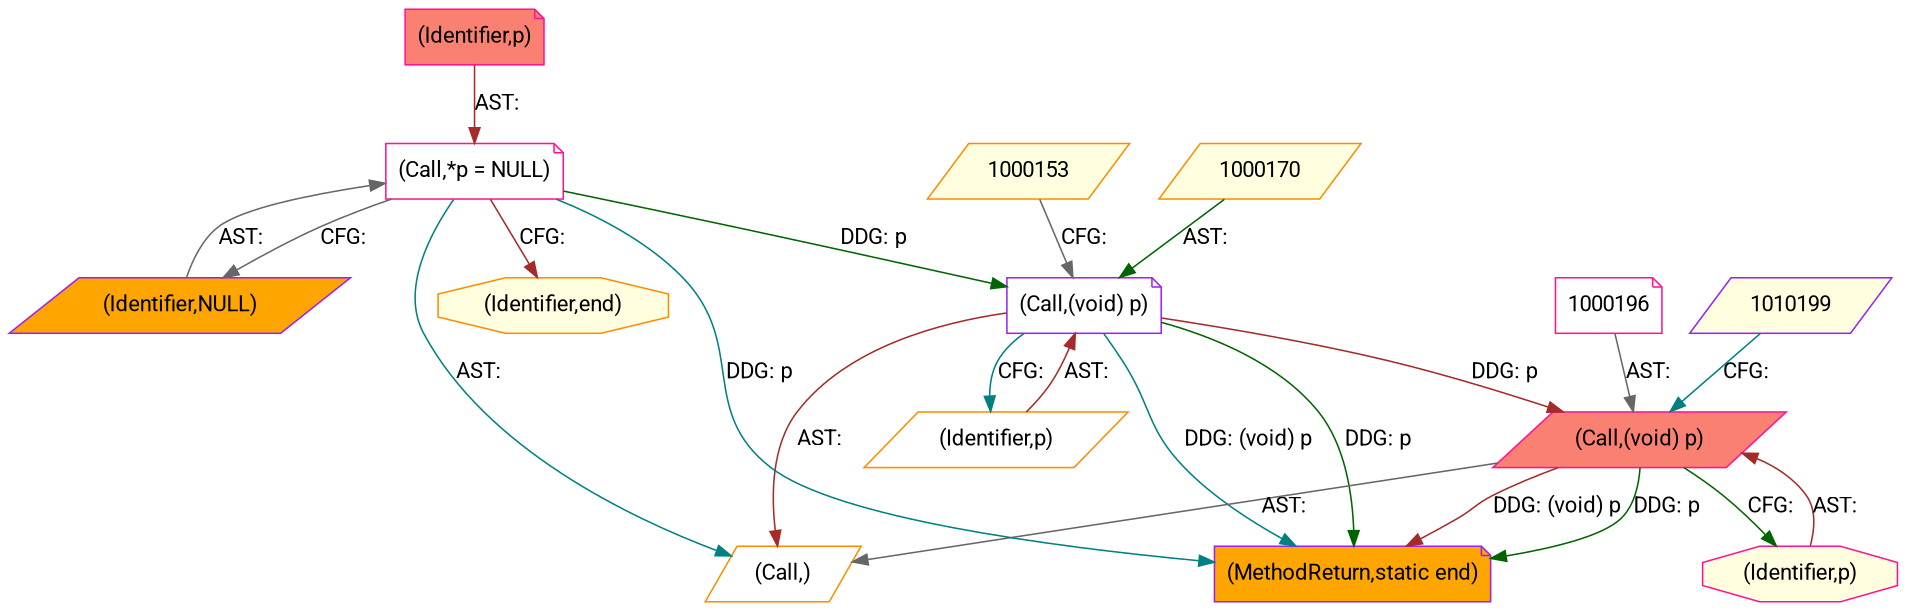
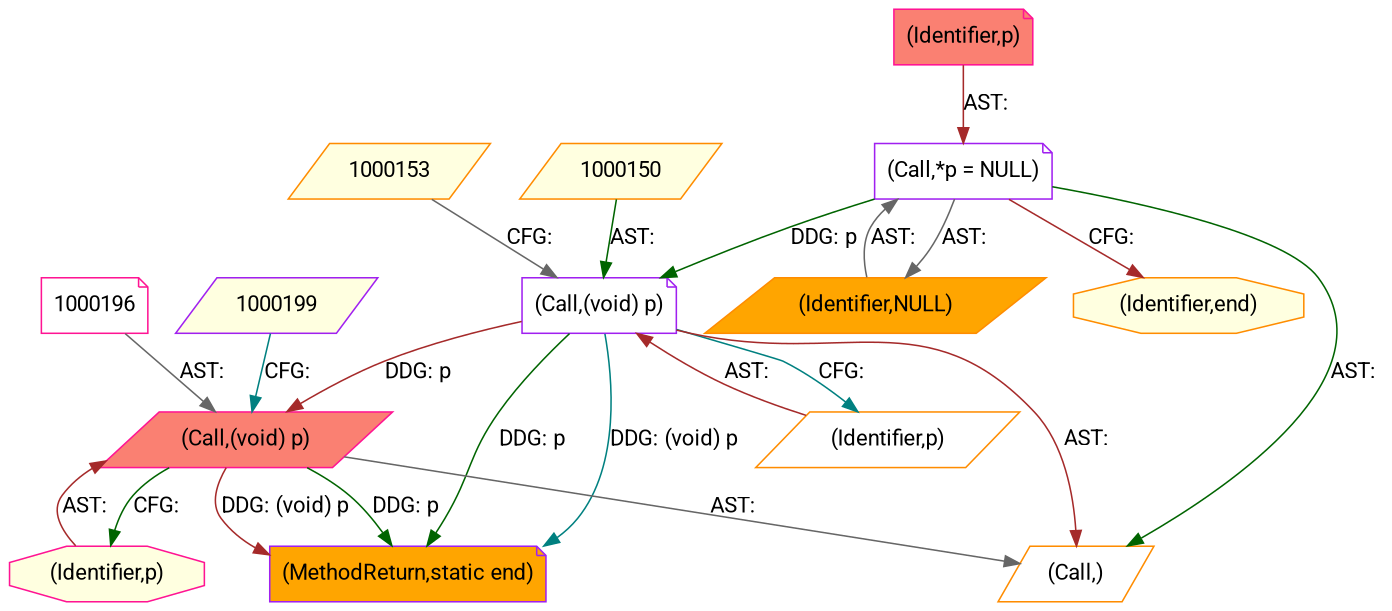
node "(Call,*p = NULL)": color deeppink -> purple
node "1000170": label "1000170" -> "1000150"
edge "(Call,*p = NULL)" -> "(Identifier,NULL)": label "CFG: " -> "AST: "
node "(Identifier,NULL)": color purple -> darkorange
node "1010199": label "1010199" -> "1000199"
edge "(Call,*p = NULL)" -> "(Call,)": color teal -> darkgreen
edge "(Call,*p = NULL)" -> "(MethodReturn,static end)": removed, label "DDG: p"
